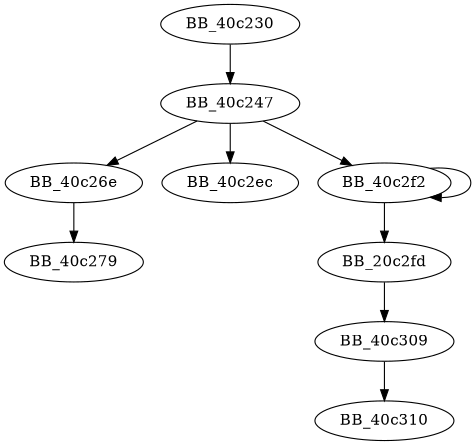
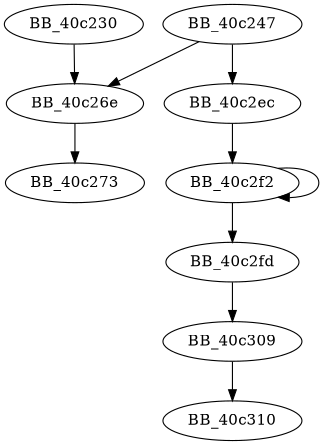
edge "BB_40c230" -> "BB_40c247": now "BB_40c230" -> "BB_40c26e"
edge "BB_40c247" -> "BB_40c2f2": now "BB_40c2ec" -> "BB_40c2f2"
node "BB_40c279": label "BB_40c279" -> "BB_40c273"
node "BB_20c2fd": label "BB_20c2fd" -> "BB_40c2fd"
